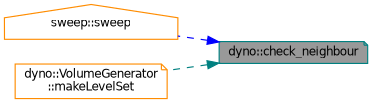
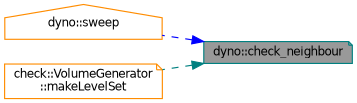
node "sweep::sweep": label "sweep::sweep" -> "dyno::sweep"
node "dyno::VolumeGenerator ::makeLevelSet": label "dyno::VolumeGenerator ::makeLevelSet" -> "check::VolumeGenerator ::makeLevelSet"
